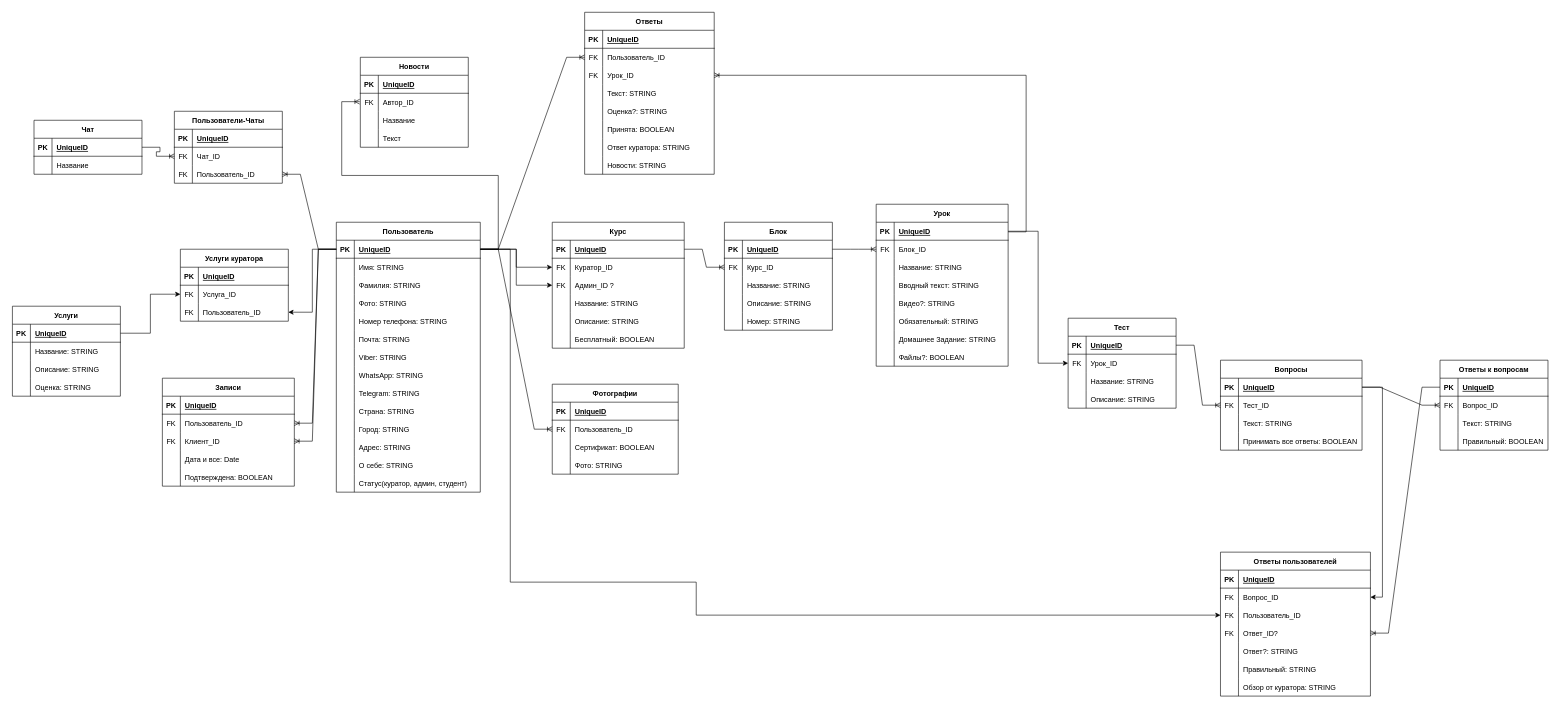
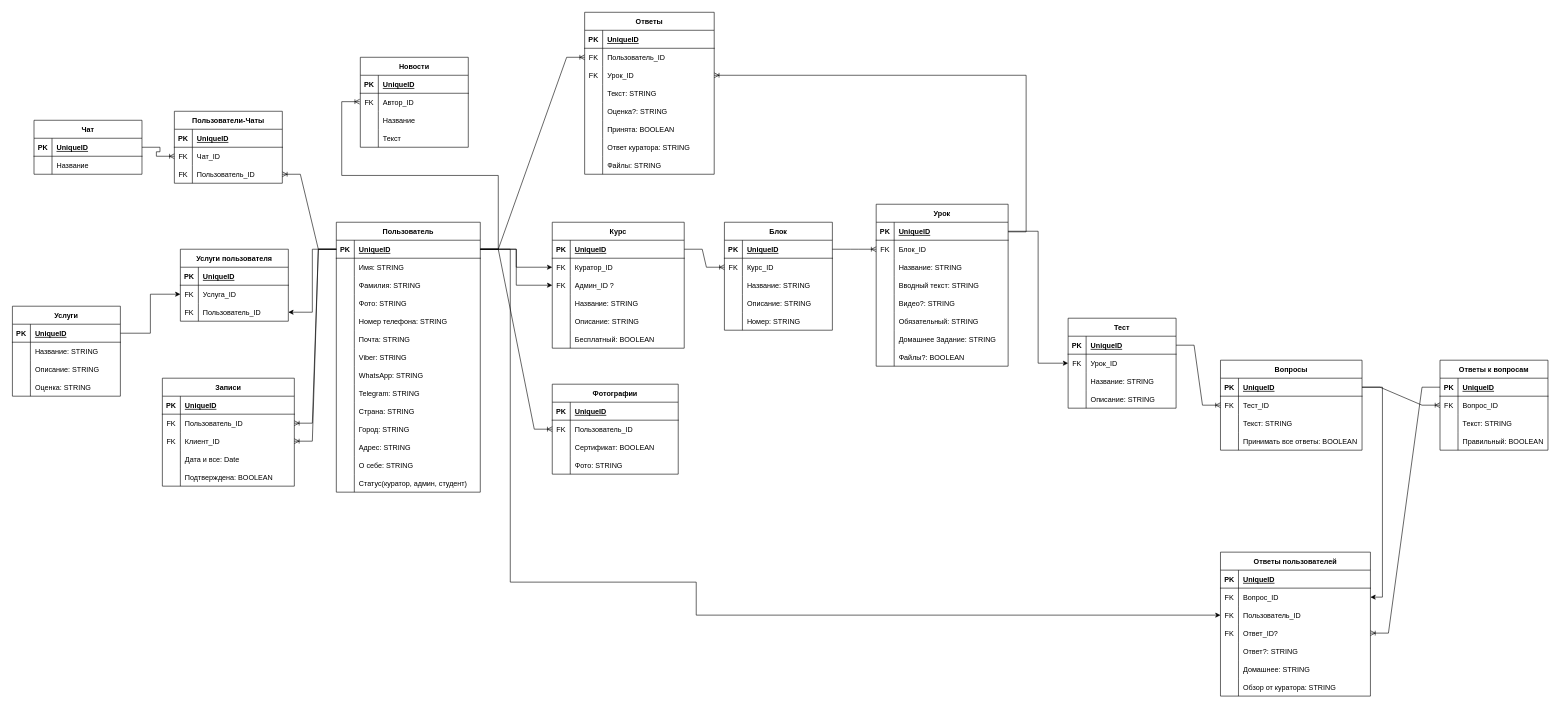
node "Новости: STRING": label "Новости: STRING" -> "Файлы: STRING"
node "Услуги куратора": label "Услуги куратора" -> "Услуги пользователя"
node "Правильный: STRING": label "Правильный: STRING" -> "Домашнее: STRING"
